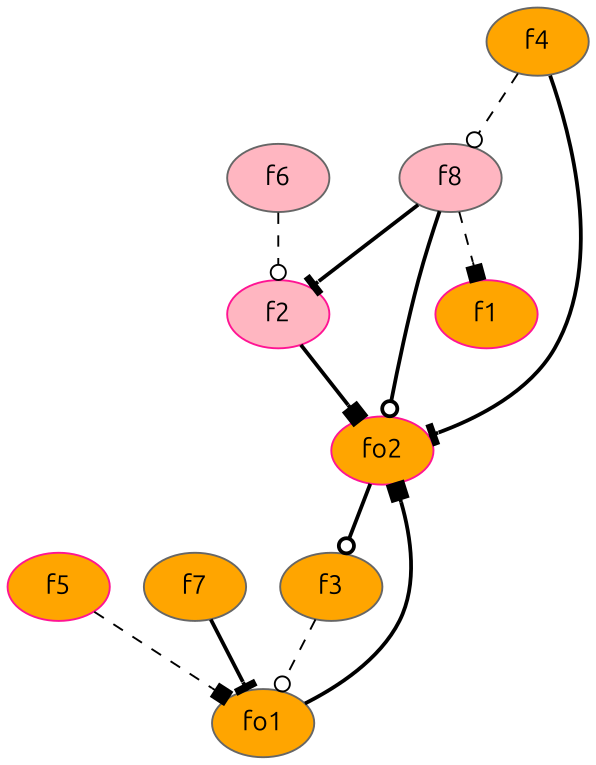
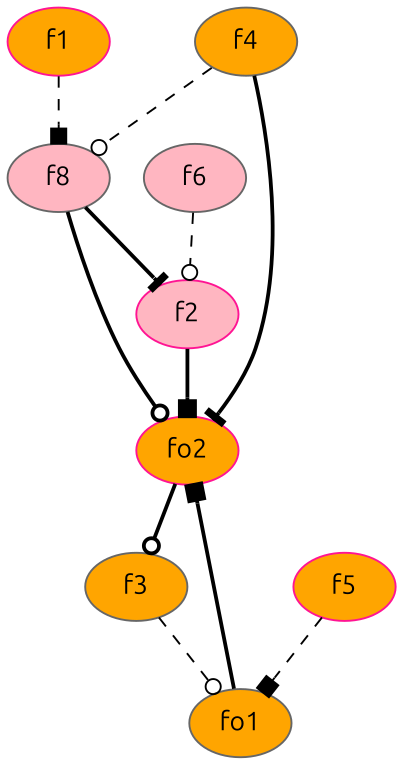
edge "f8" -> "f1": reversed
node "f7": removed
